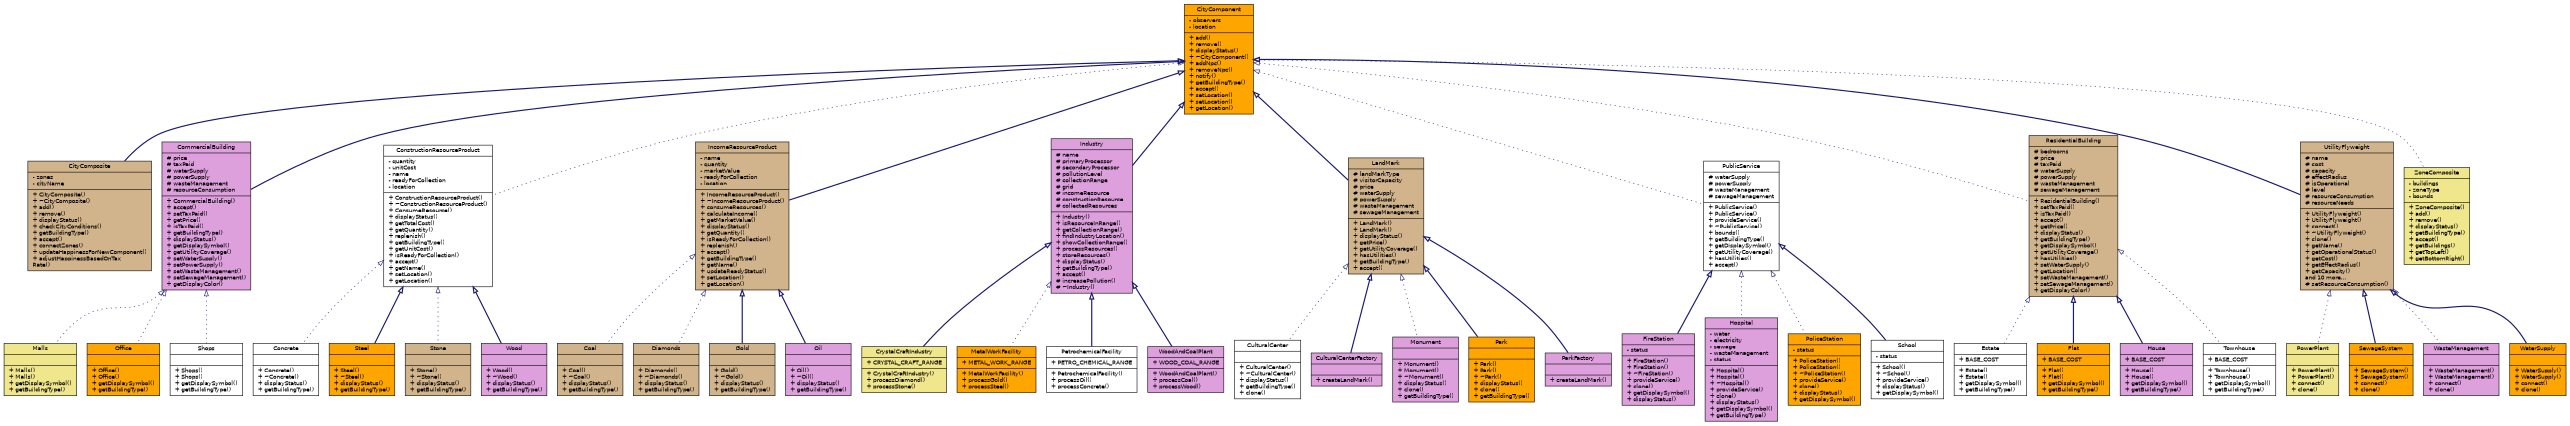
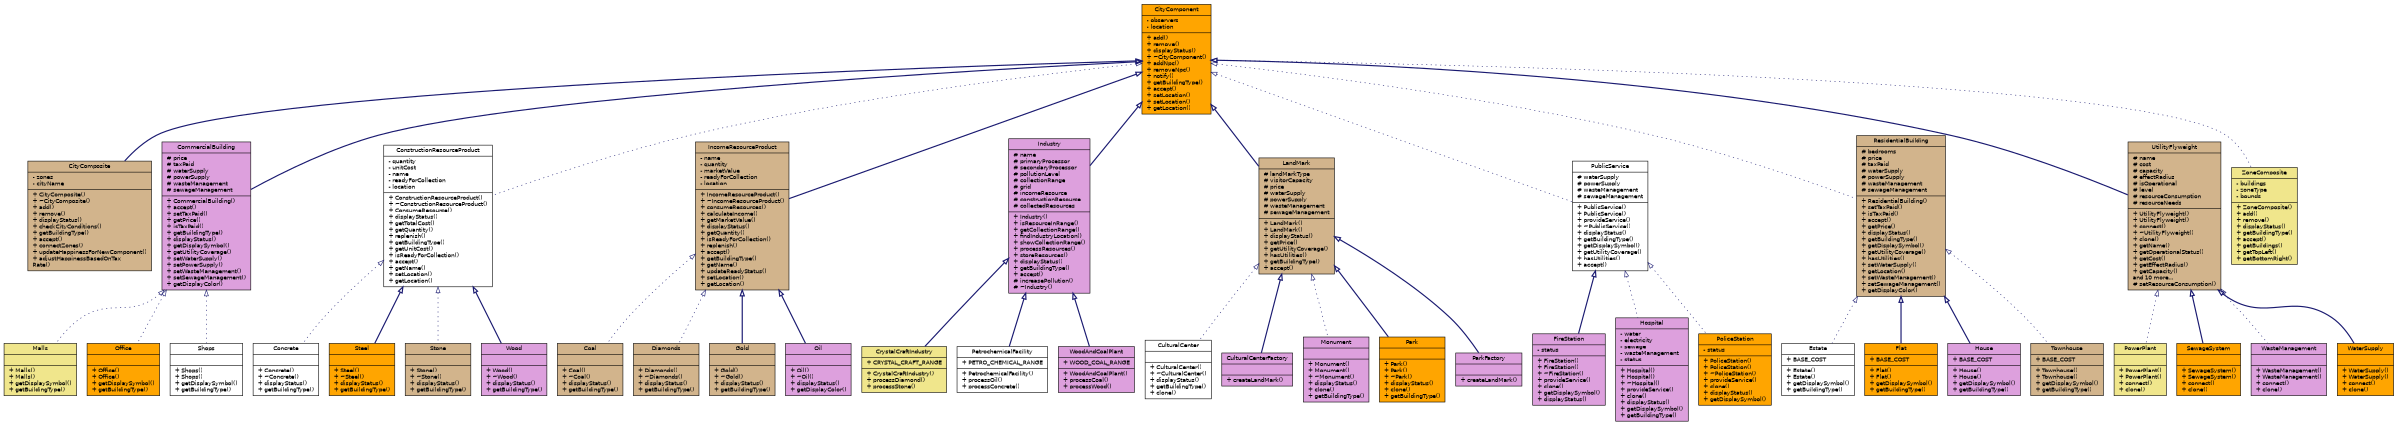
node "CommercialBuilding": text "# resourceConsumption" -> "# sewageManagement"
node "PublicService": text "+ bounds()" -> "+ displayStatus()"
node "MetalWorkFacility": removed
node "School": removed
node "Townhouse": fillcolor white -> tan
node "Oil": text "+ getBuildingType()" -> "+ getDisplayColor()"
